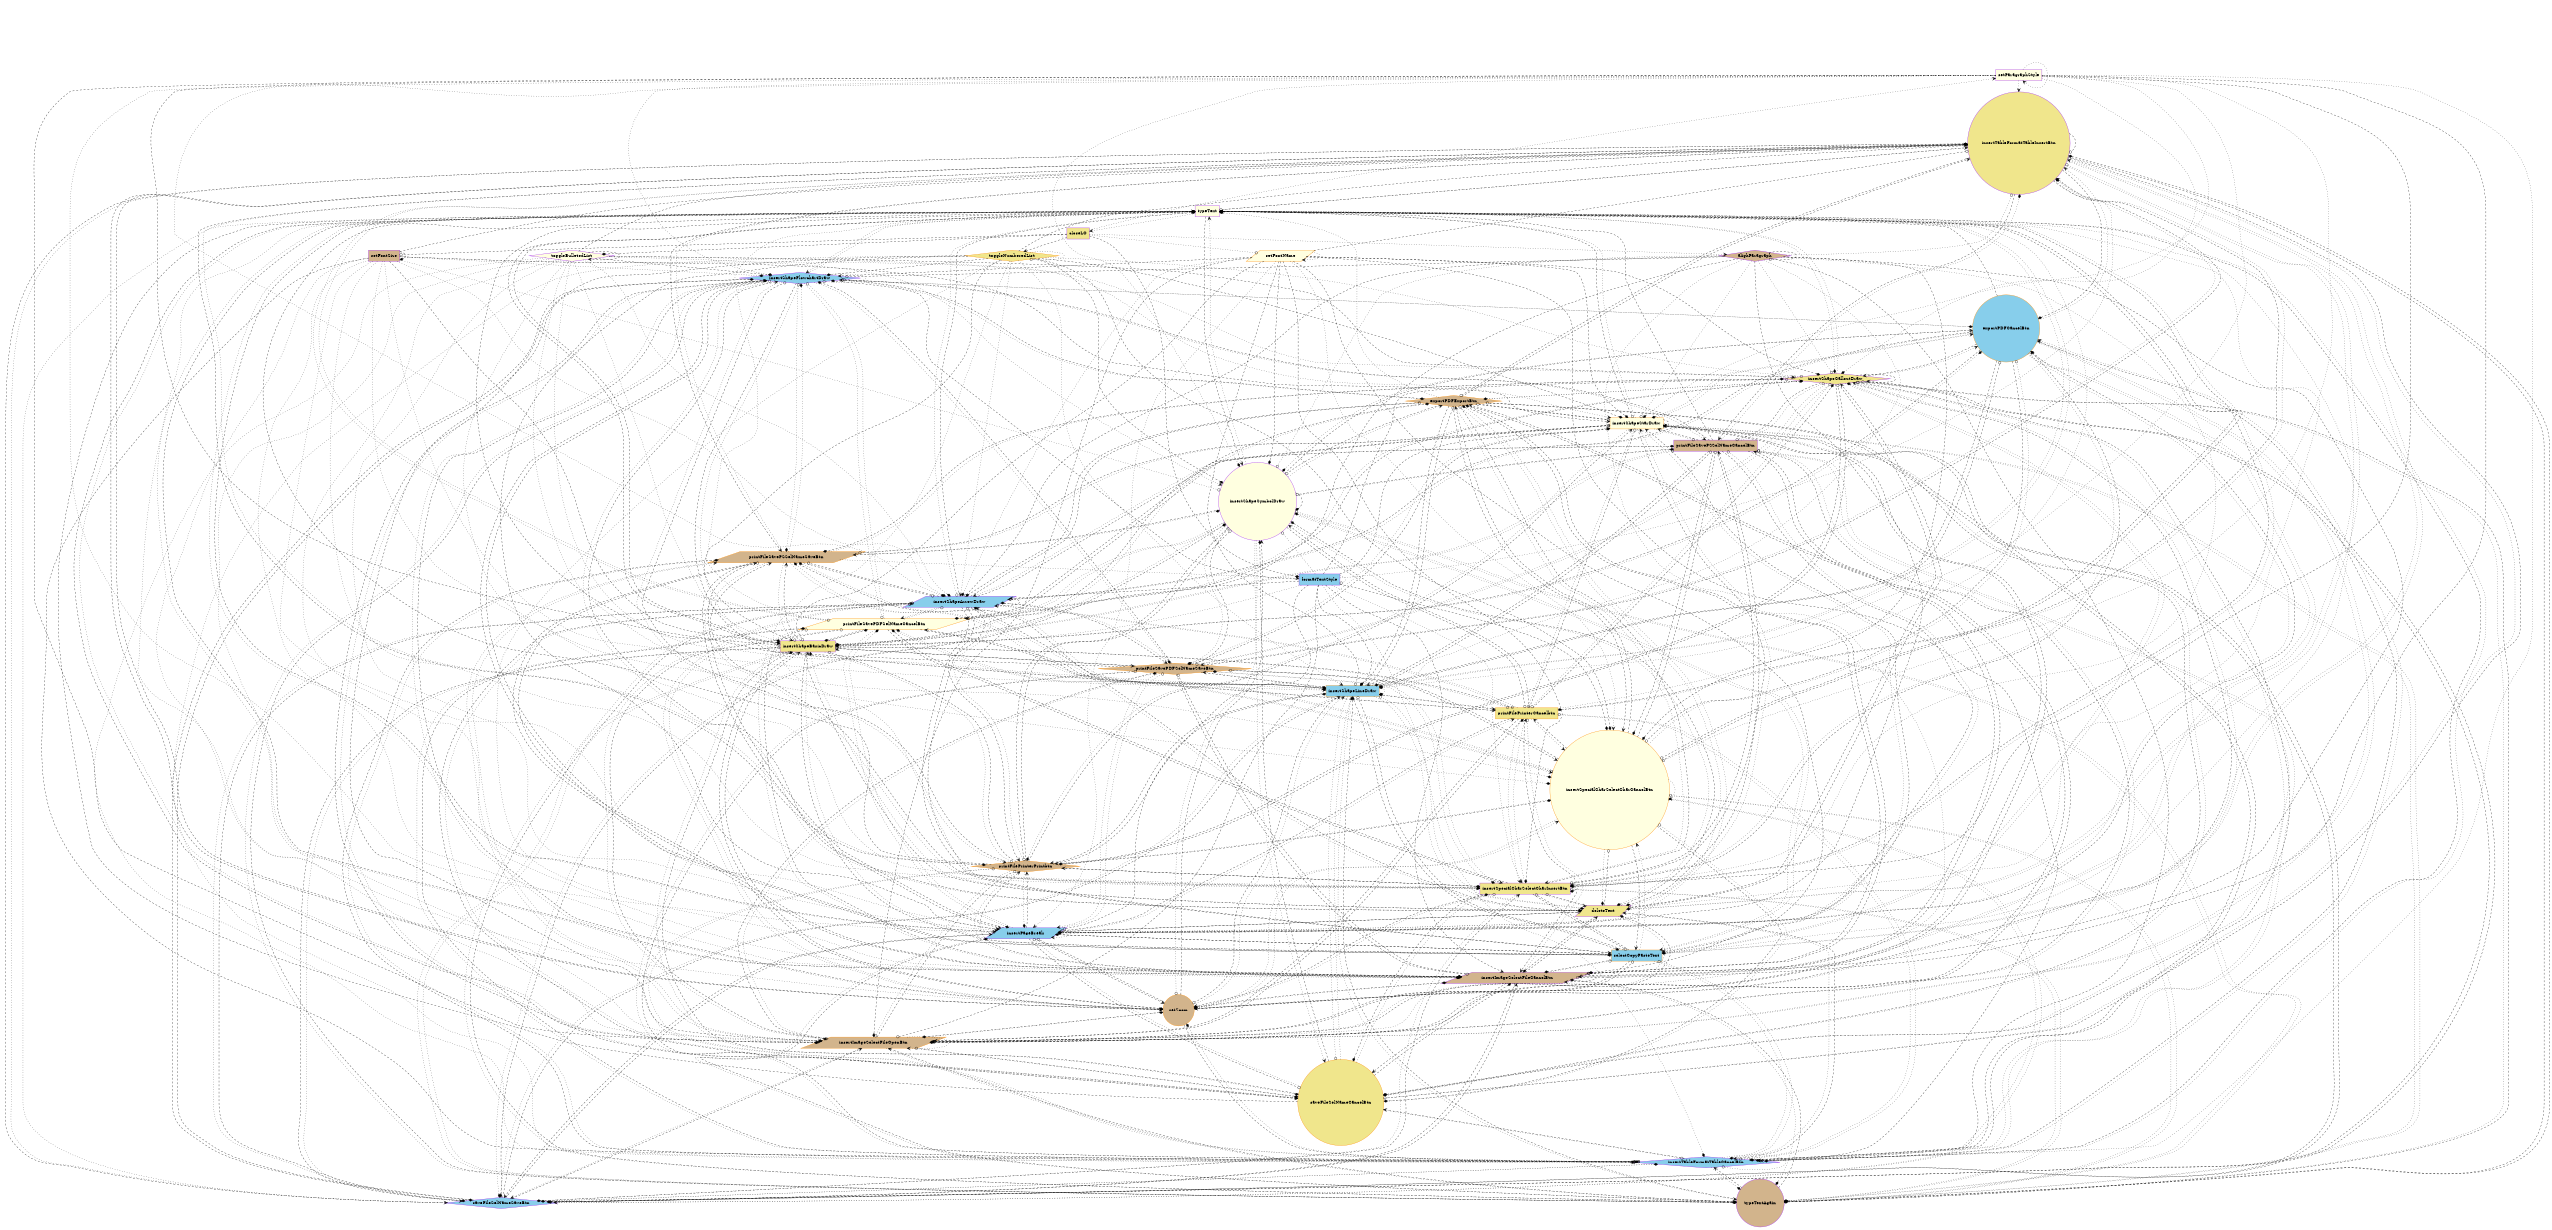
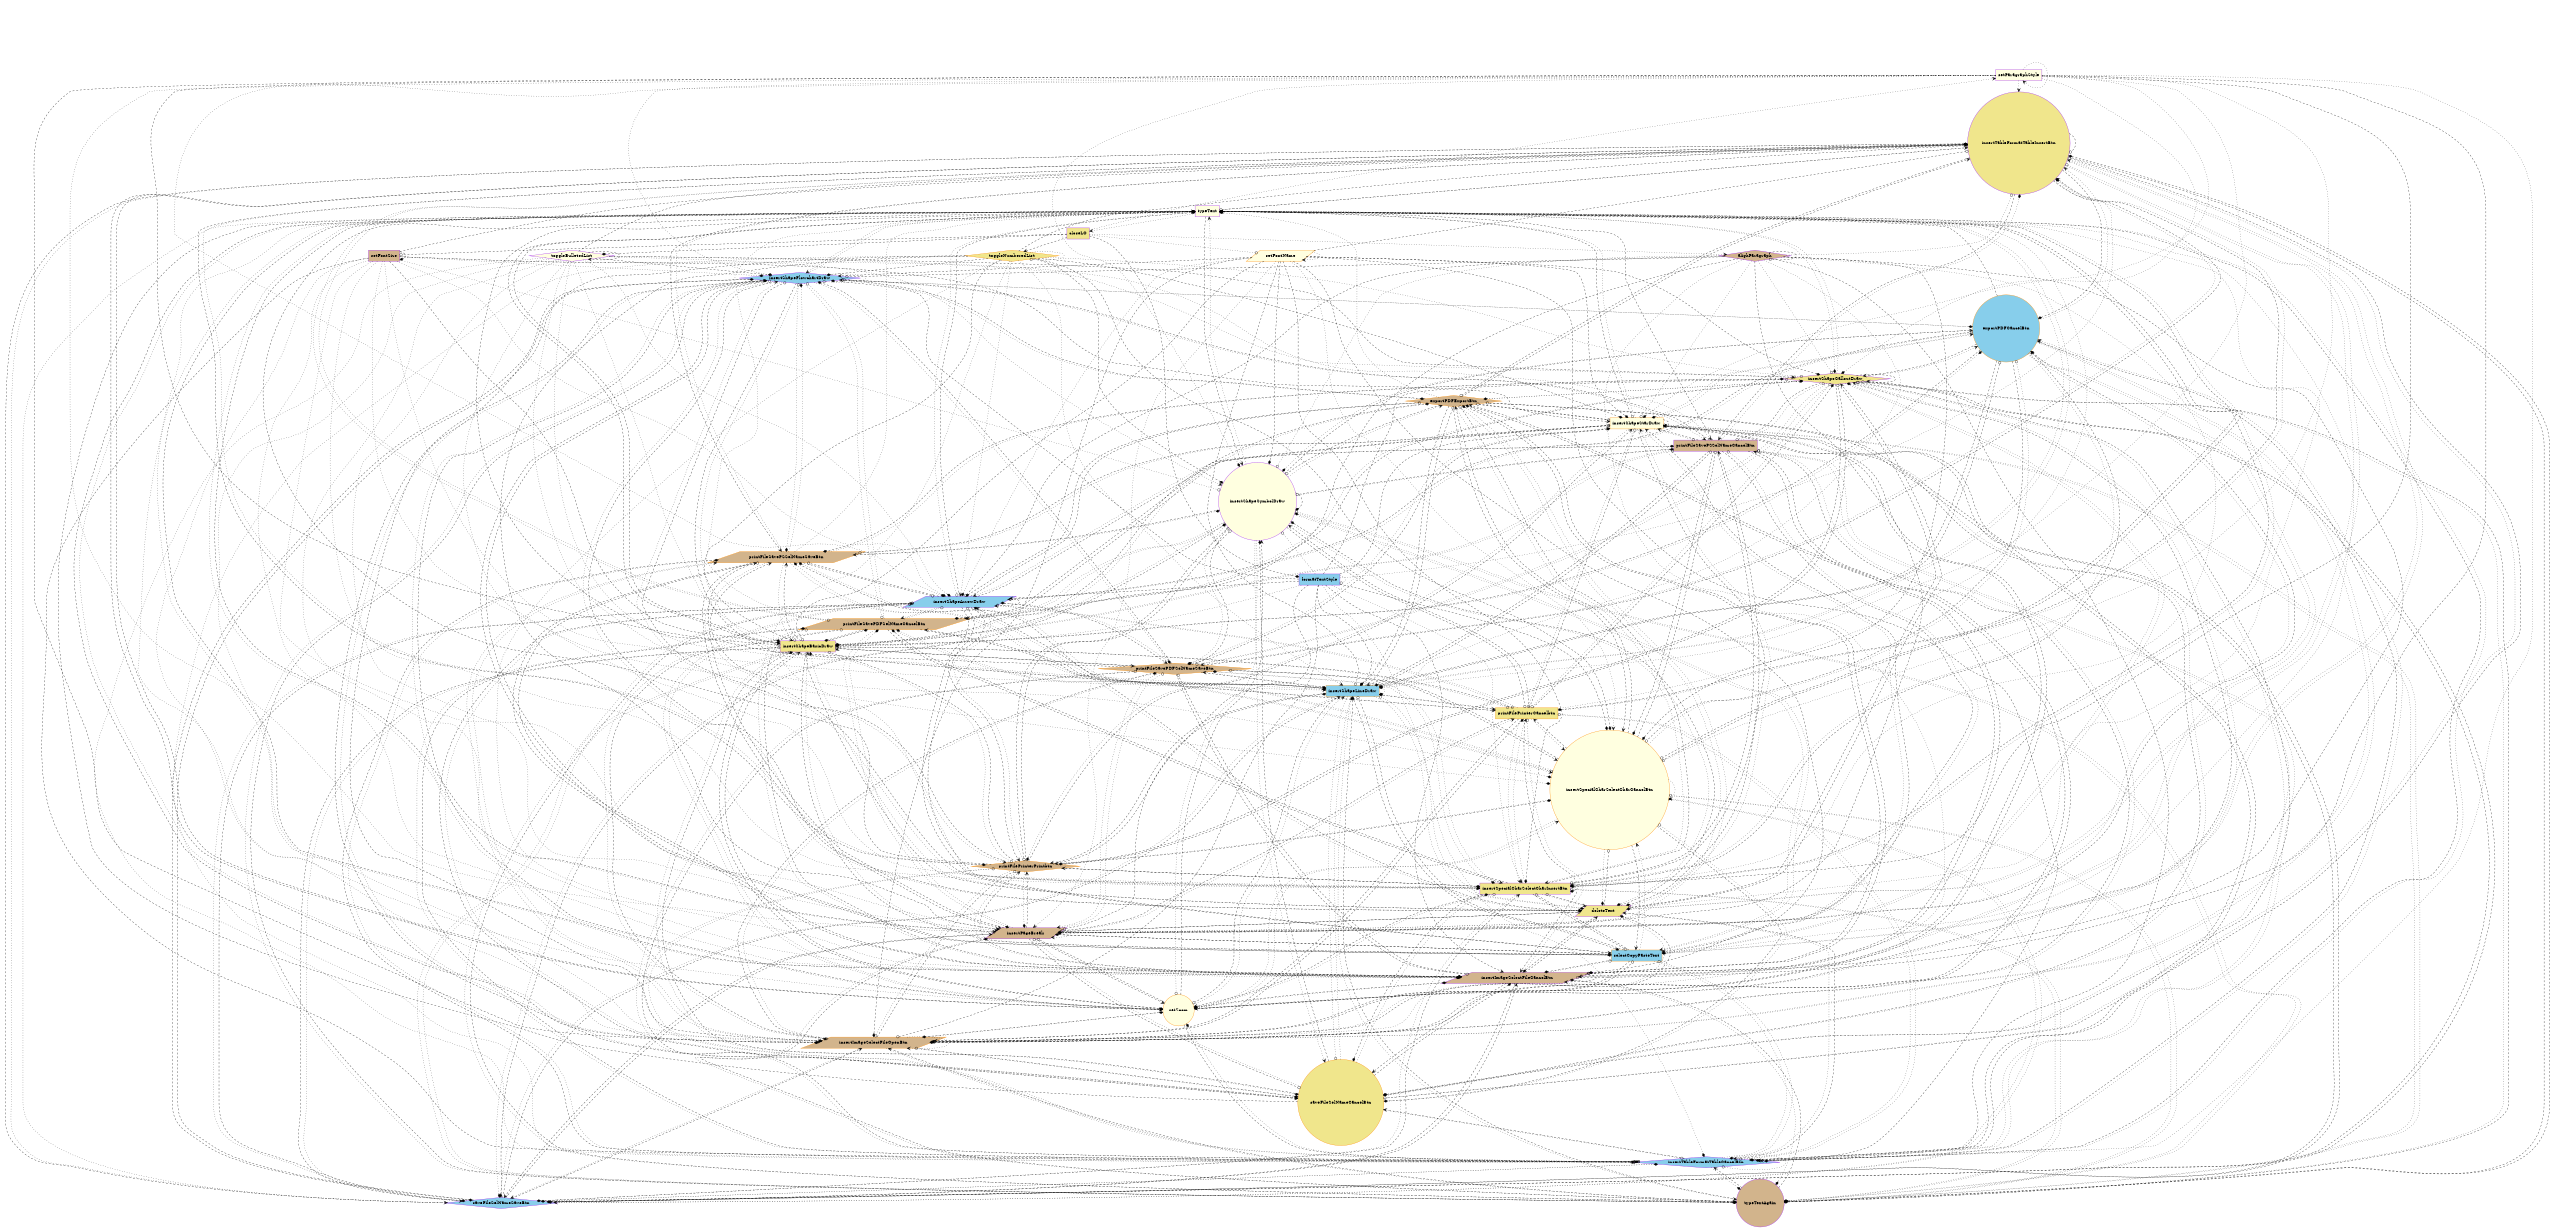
edge "toggleBulletedList" -> "insertShapeStarDraw": now "toggleBulletedList" -> "printFileSavePSSelNameCancelBtn"
edge "printFileSavePSSelNameSaveBtn" -> "formatTextStyle": now "printFileSavePSSelNameSaveBtn" -> "typeText"
node "printFileSavePDFSelNameCancelBtn": fillcolor lightyellow -> tan
node "insertPageBreak": fillcolor skyblue -> tan
node "setZoom": fillcolor tan -> lightyellow
